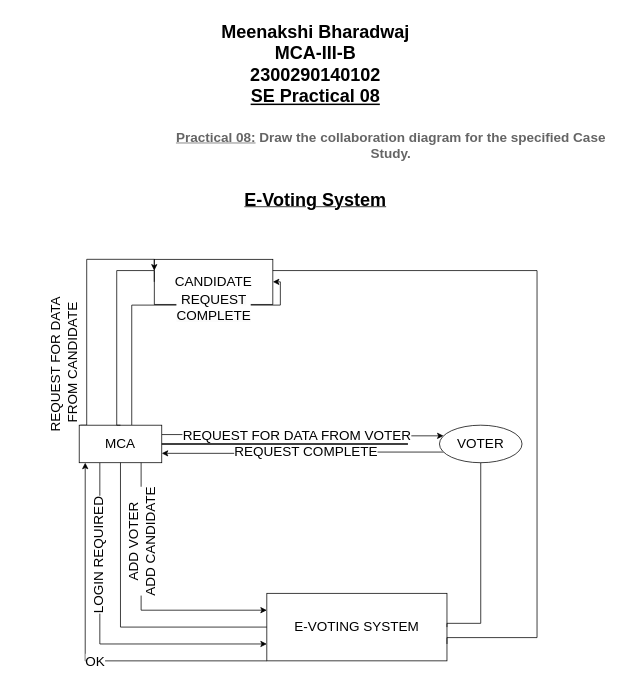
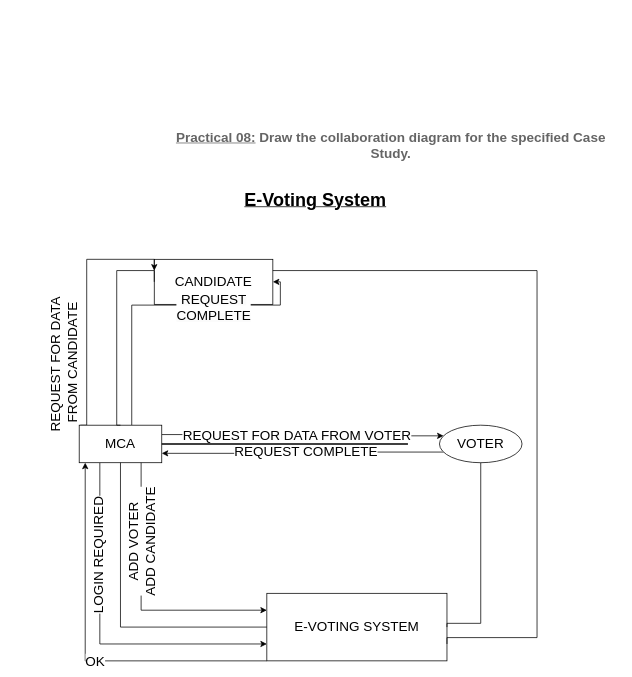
node "Meenakshi Bharadwaj MCA-III-B 2300290140102 SE Practical 08": removed
